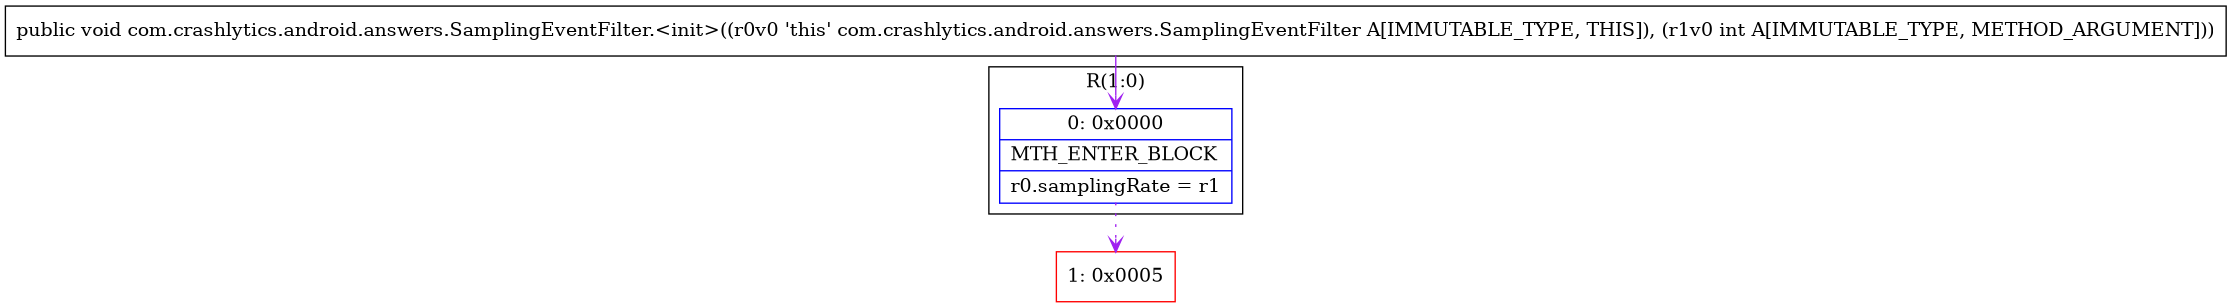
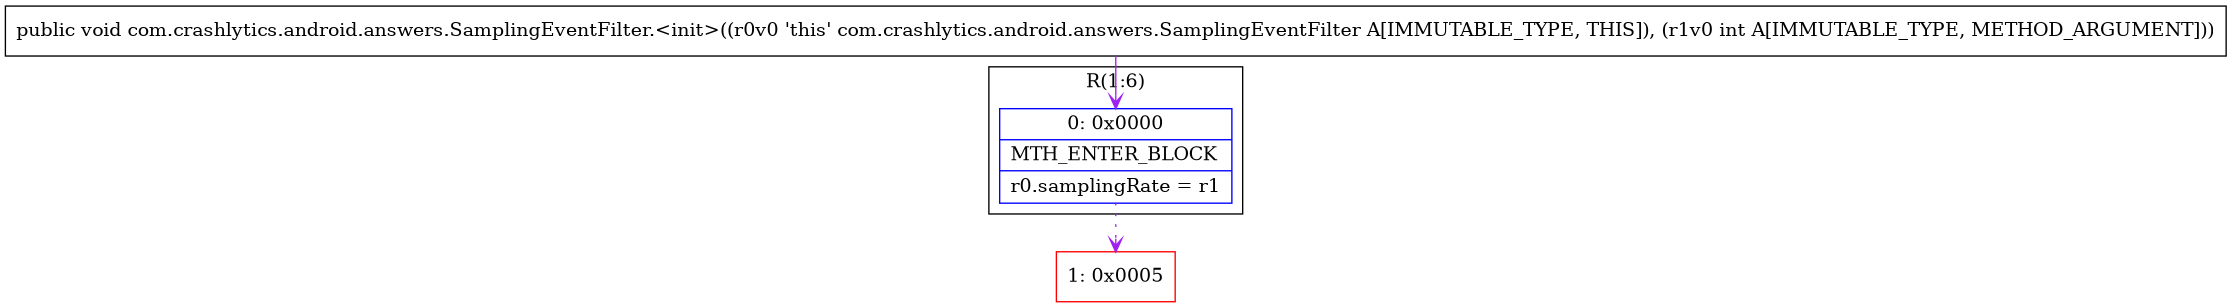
cluster "R(1:0)": label "R(1:0)" -> "R(1:6)"
